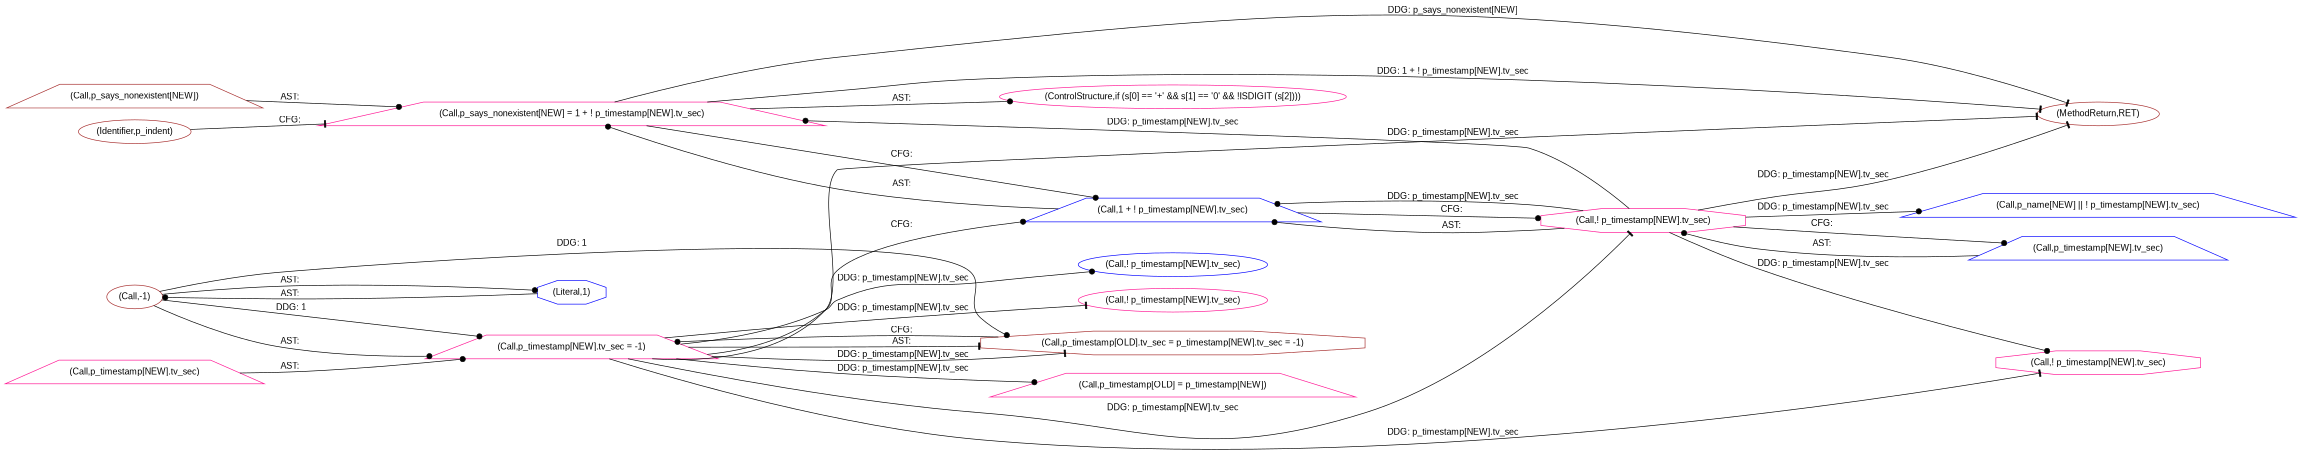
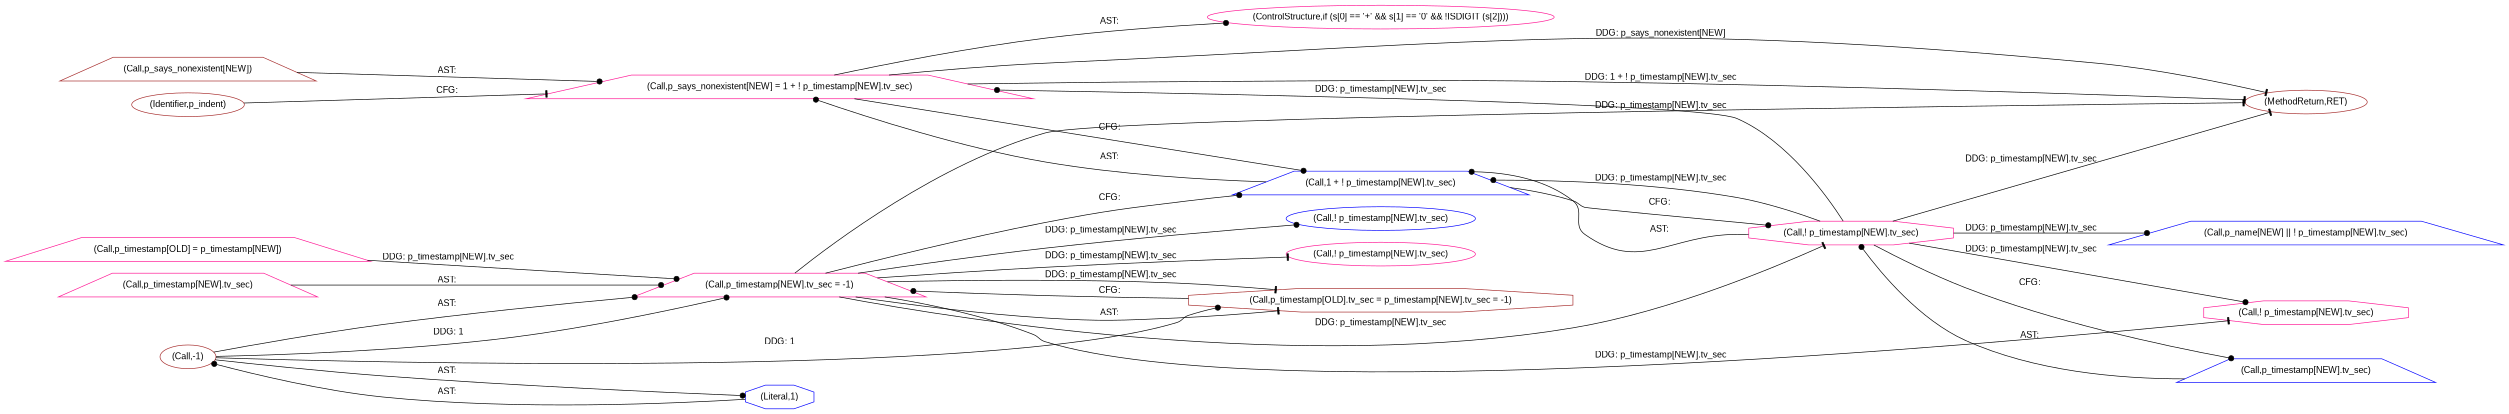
edge "(Call,p_timestamp[NEW].tv_sec = -1)" -> "(Call,p_timestamp[OLD] = p_timestamp[NEW])": reversed
